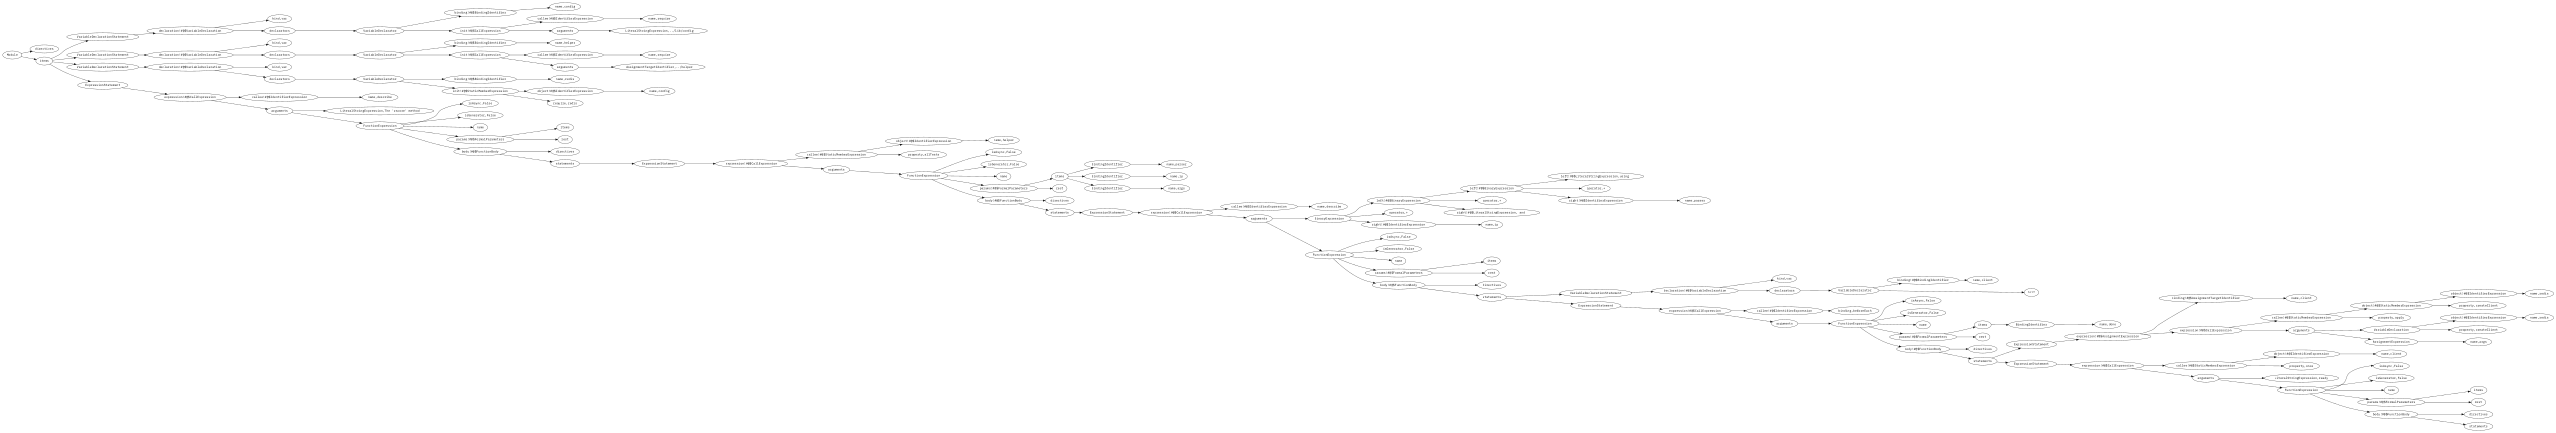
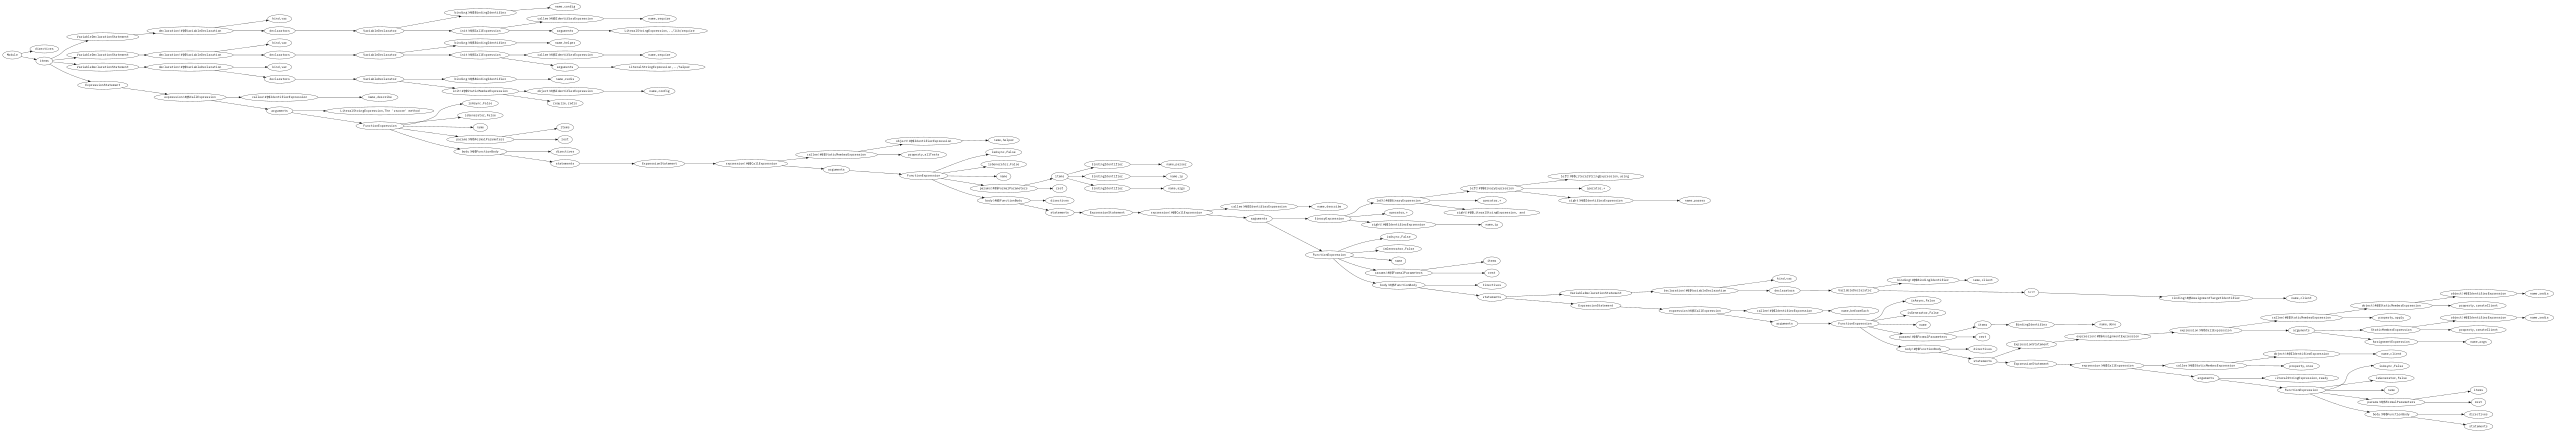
node "LiteralStringExpression,../lib/config": label "LiteralStringExpression,../lib/config" -> "LiteralStringExpression,../lib/require"
node "AssignmentTargetIdentifier,../helper": label "AssignmentTargetIdentifier,../helper" -> "LiteralStringExpression,../helper"
node "binding,beforeEach": label "binding,beforeEach" -> "name,beforeEach"
edge "expression!#@$AssignmentExpression" -> "binding!#@$AssignmentTargetIdentifier": now "init" -> "binding!#@$AssignmentTargetIdentifier"
node "VariableDeclaration": label "VariableDeclaration" -> "StaticMemberExpression"
